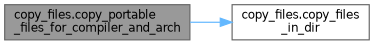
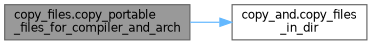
node "copy_files.copy_files _in_dir": label "copy_files.copy_files _in_dir" -> "copy_and.copy_files _in_dir"
